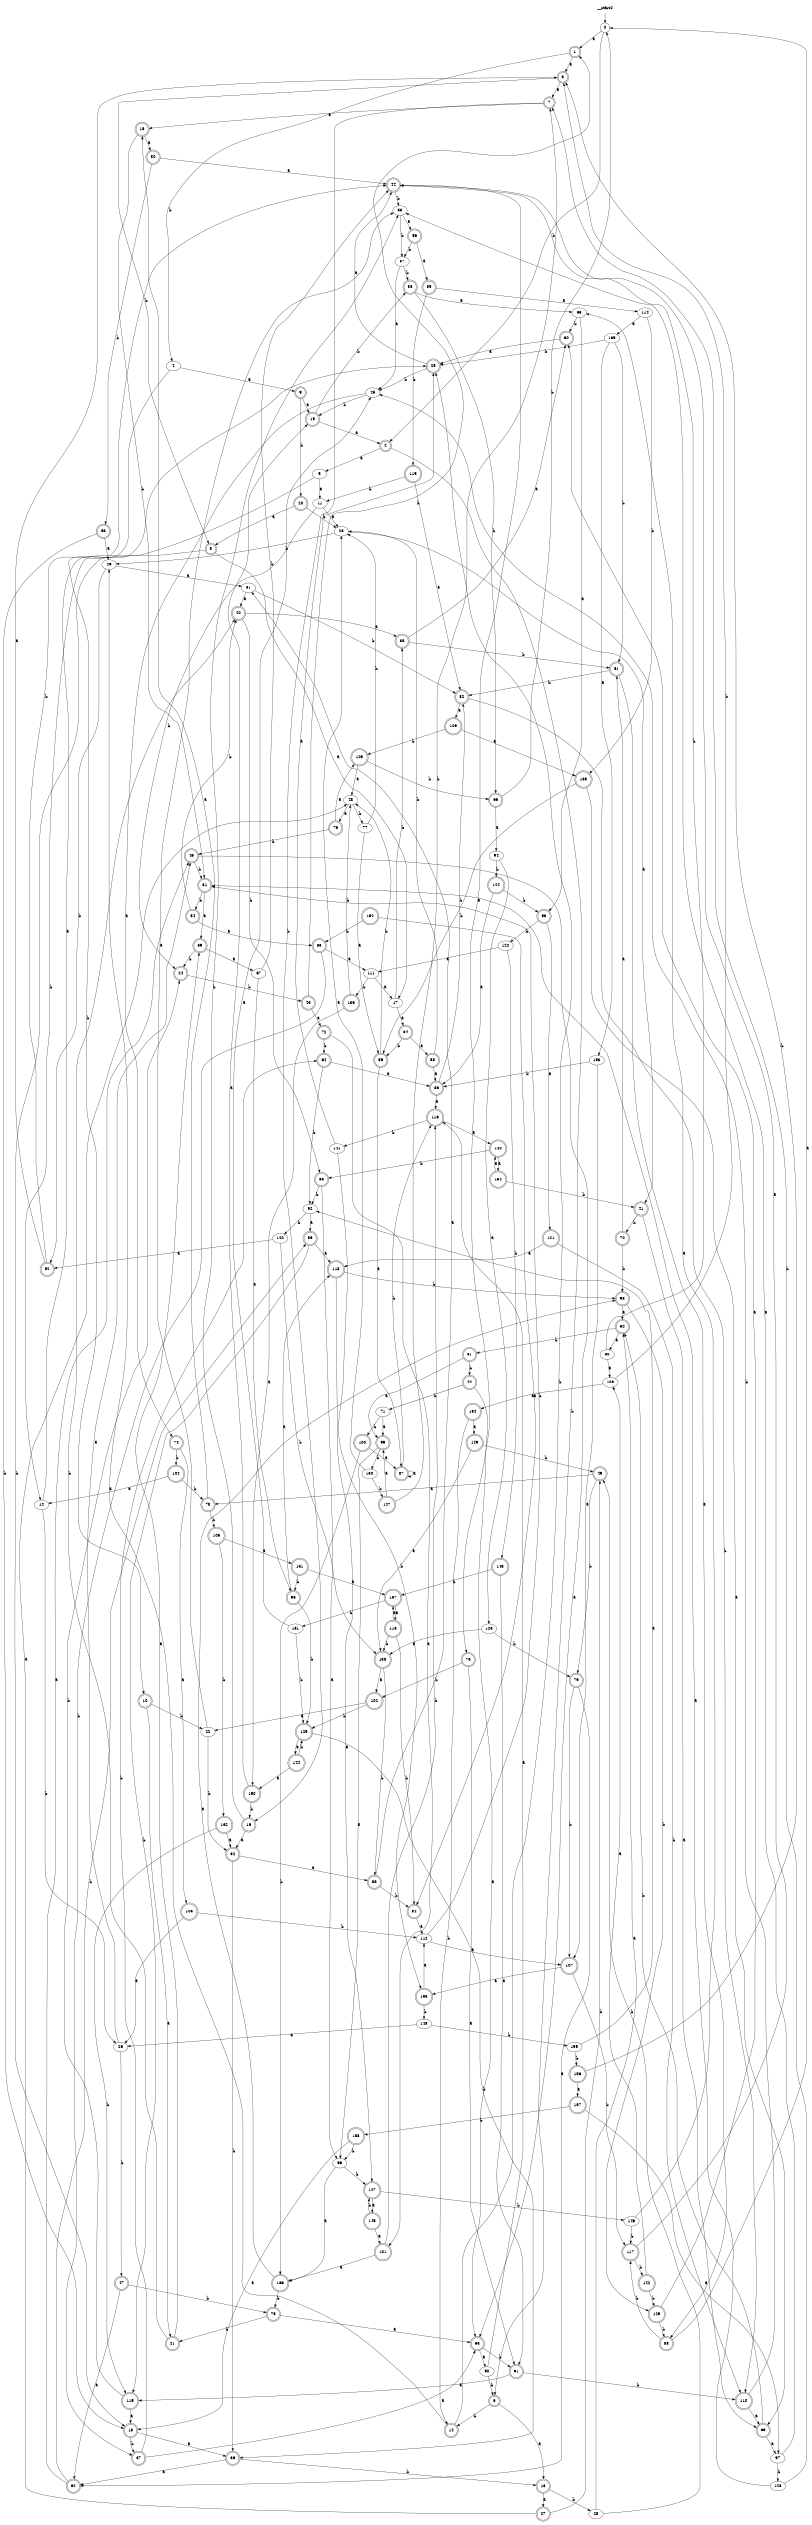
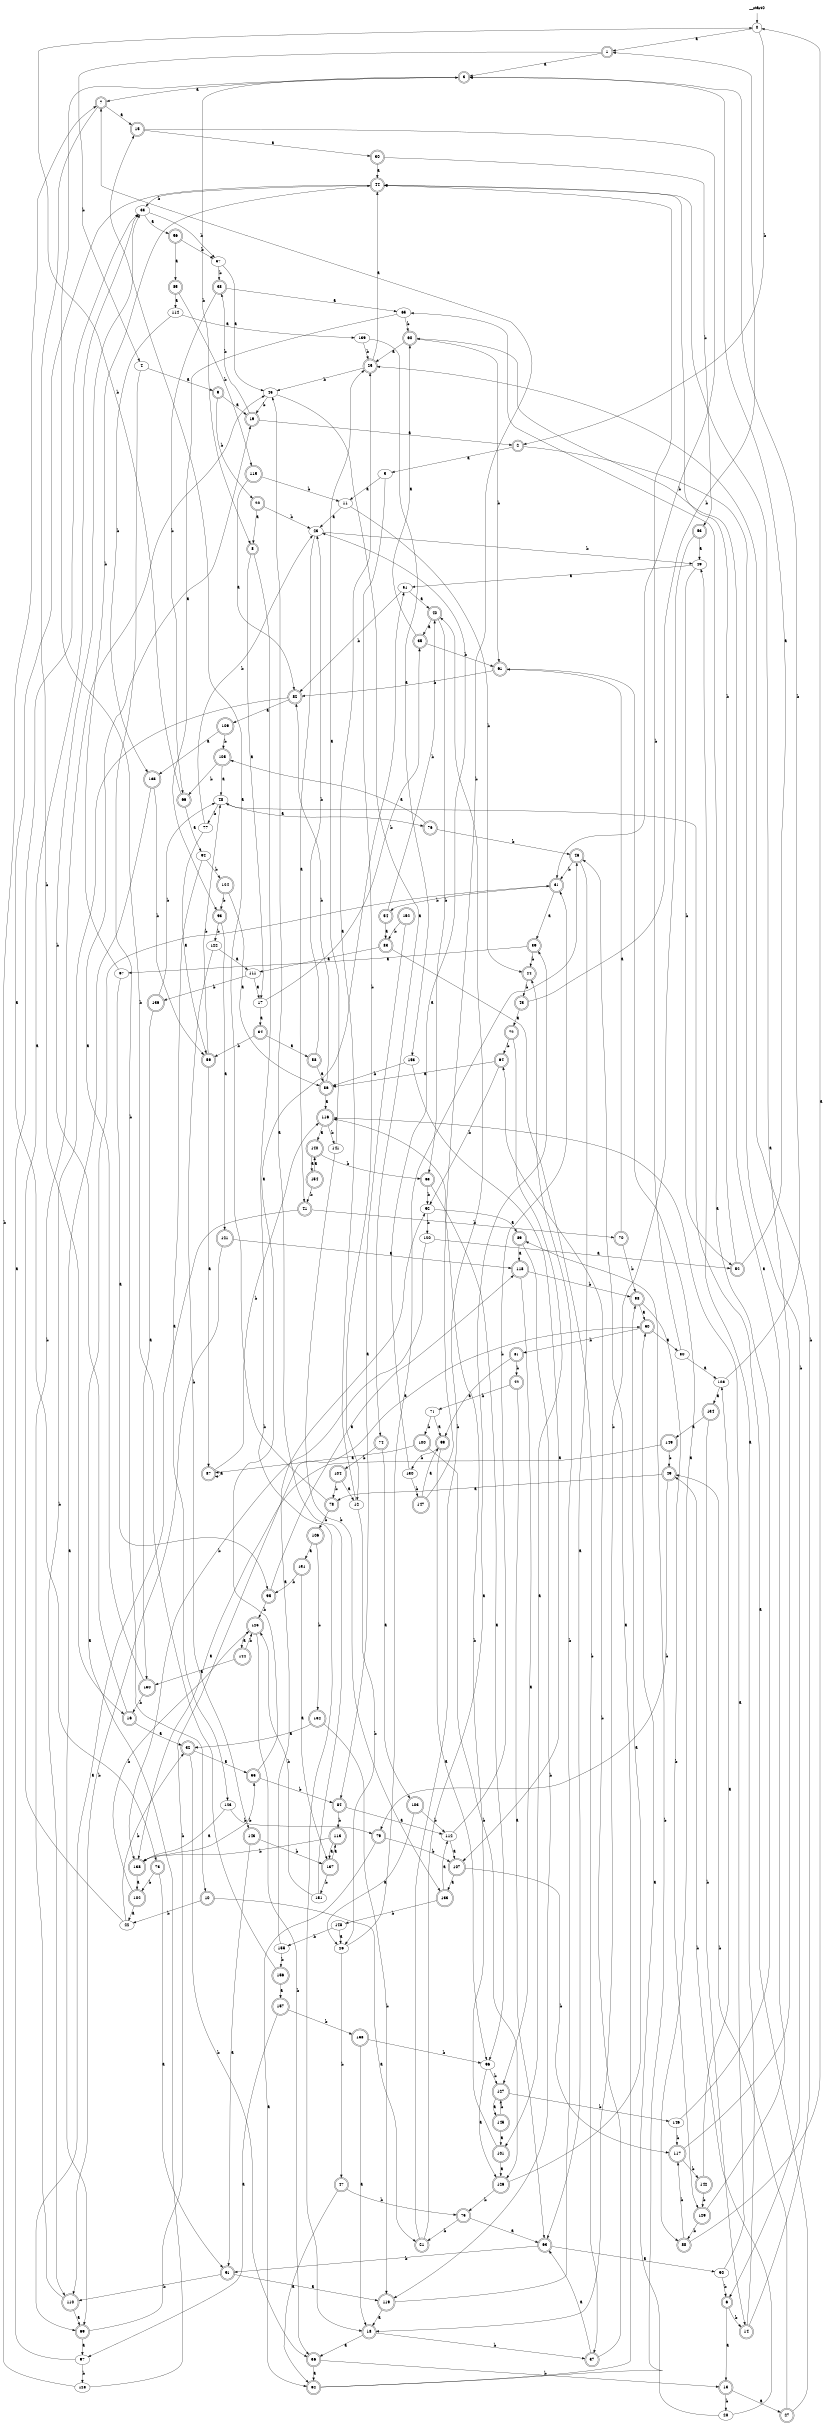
edge "139" -> "61": now "60" -> "61"
edge "113" -> "84": reversed
node "166": label "166" -> "126"
